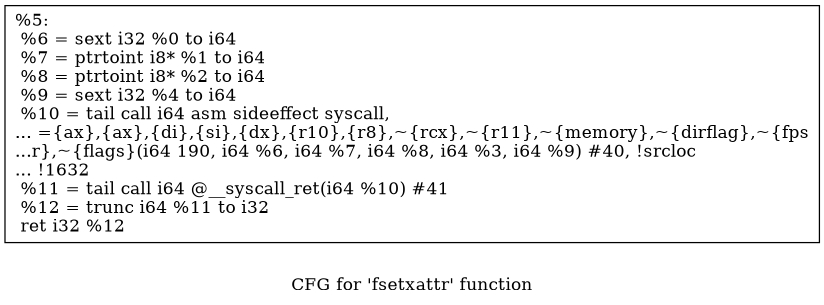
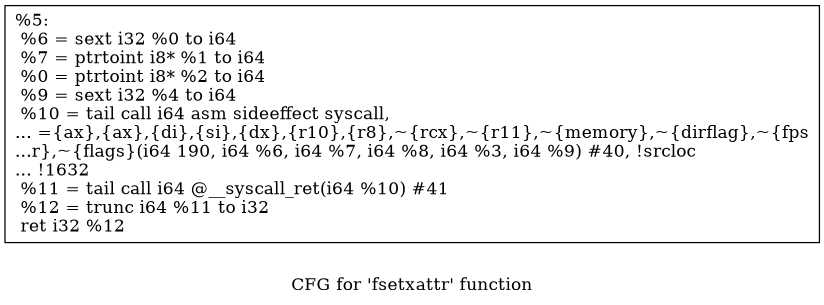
node "%5:": text "%8 = ptrtoint i8* %2 to i64" -> "%0 = ptrtoint i8* %2 to i64"
